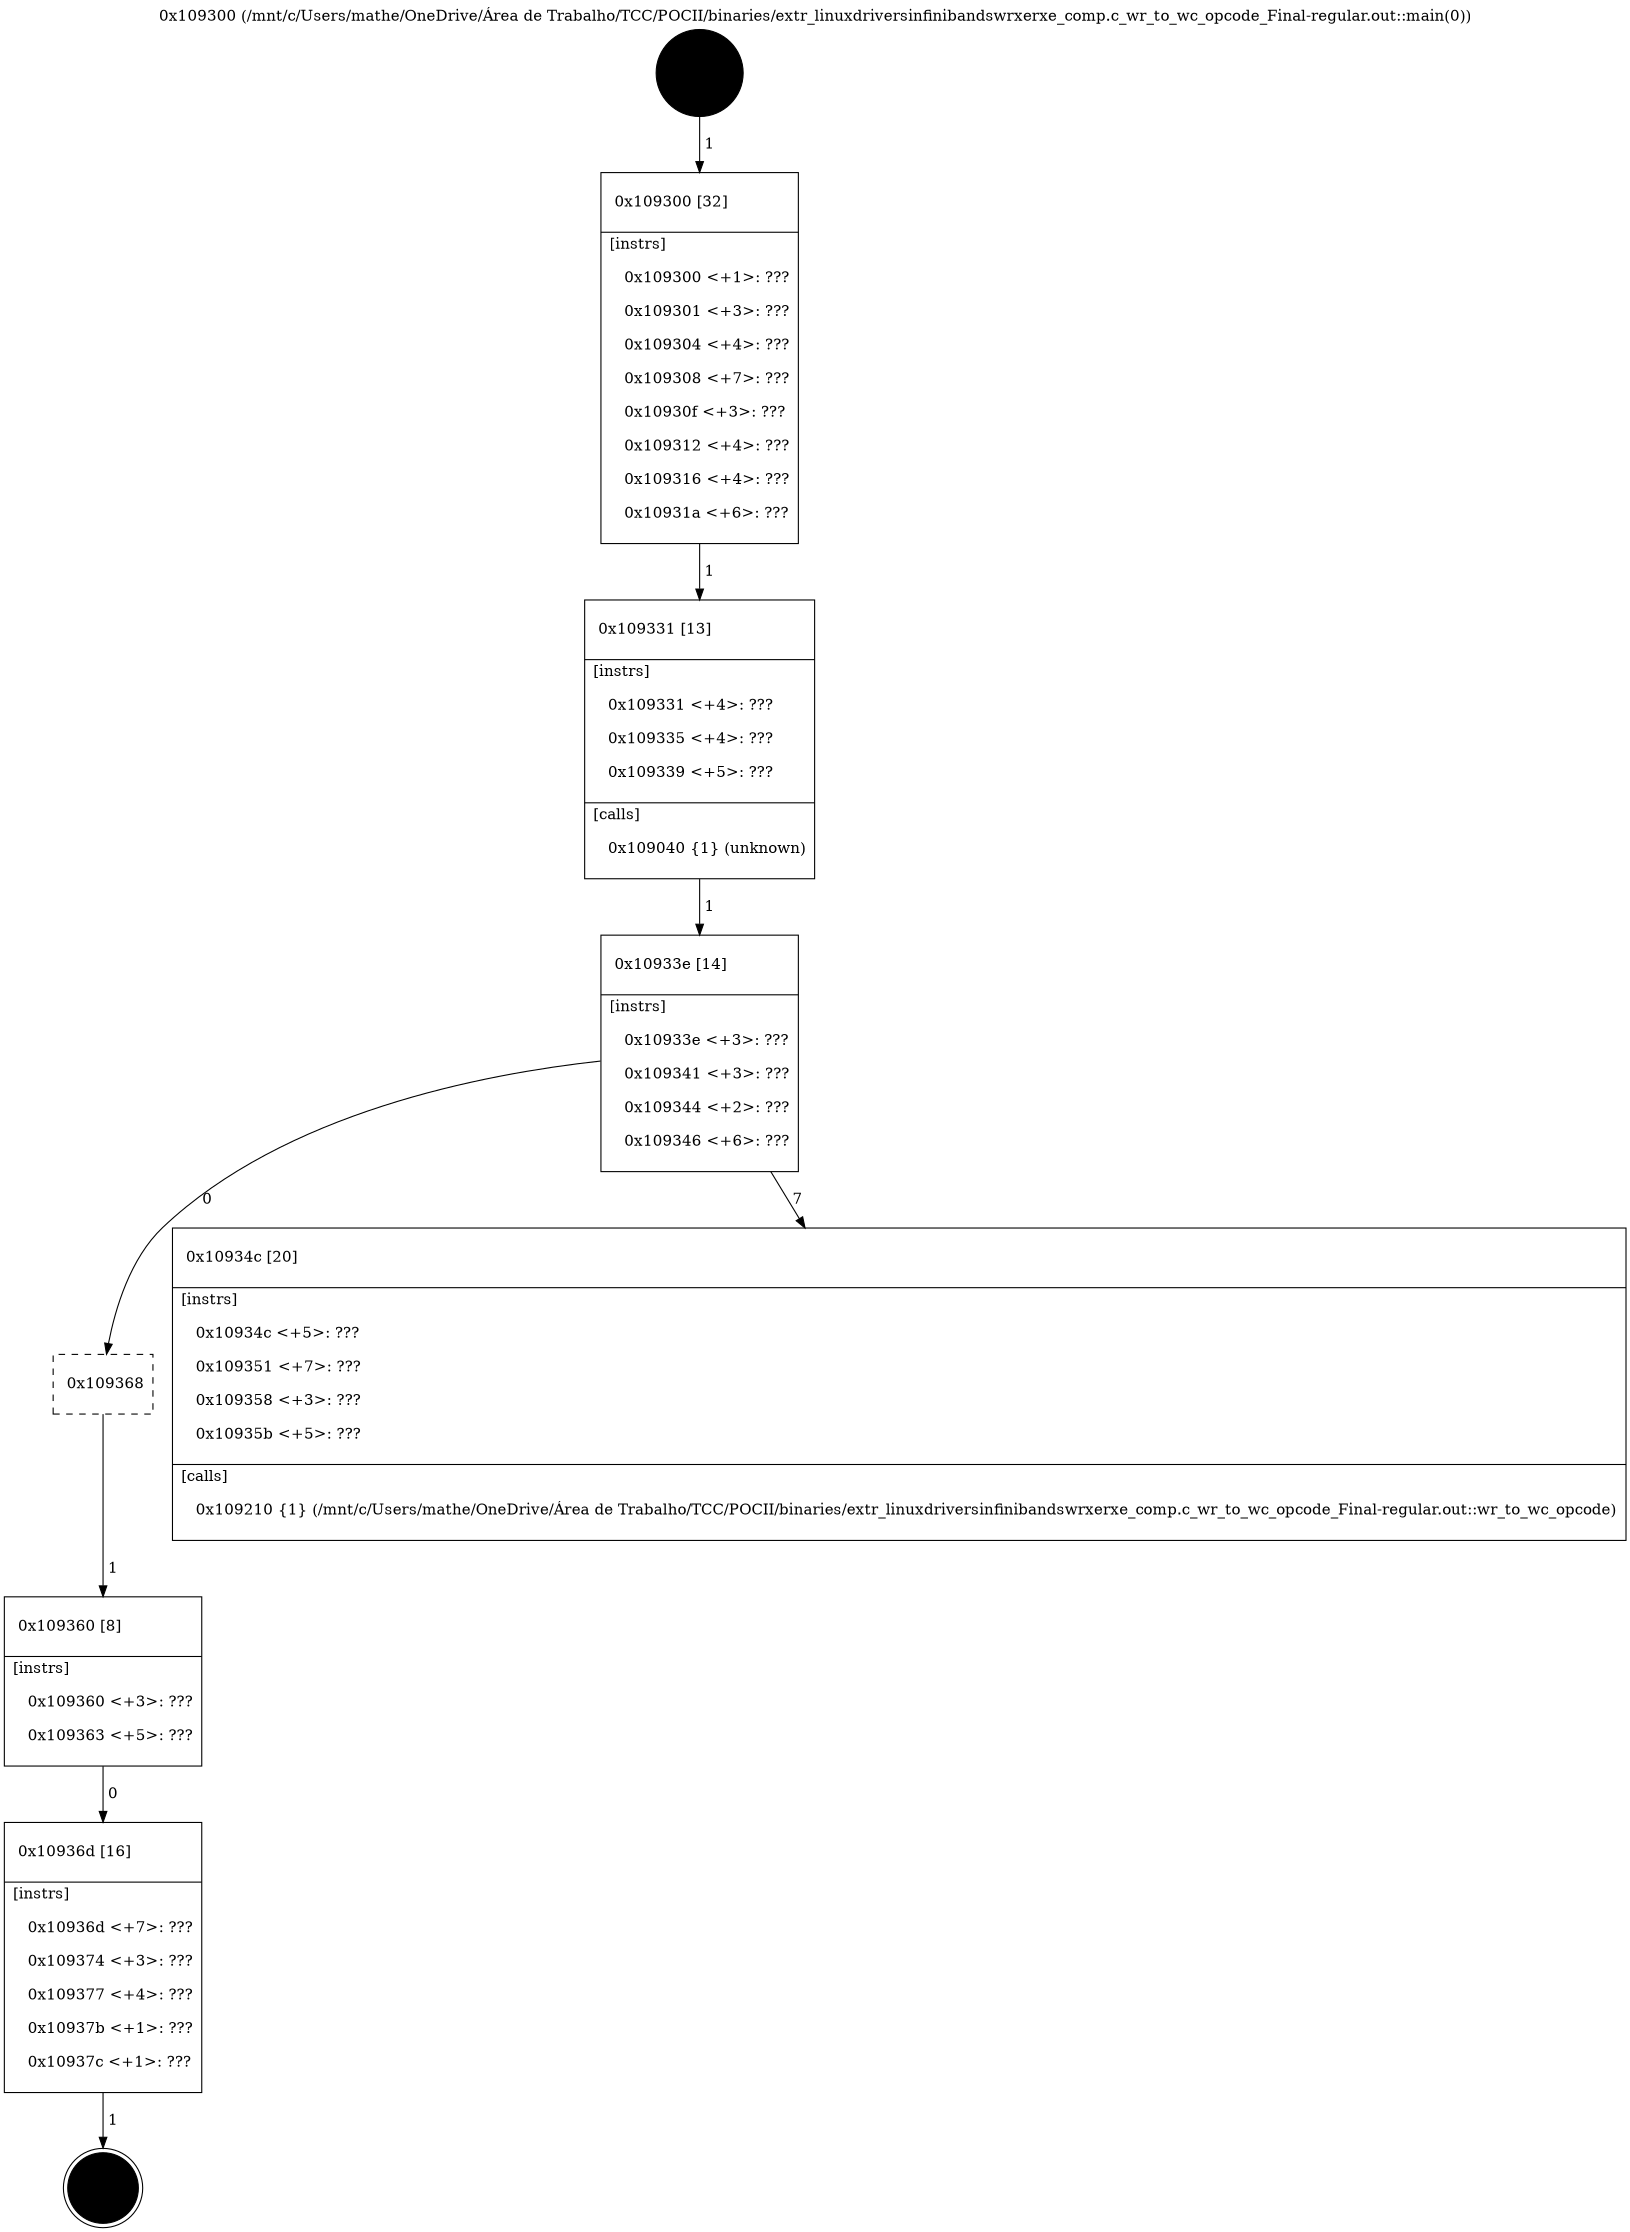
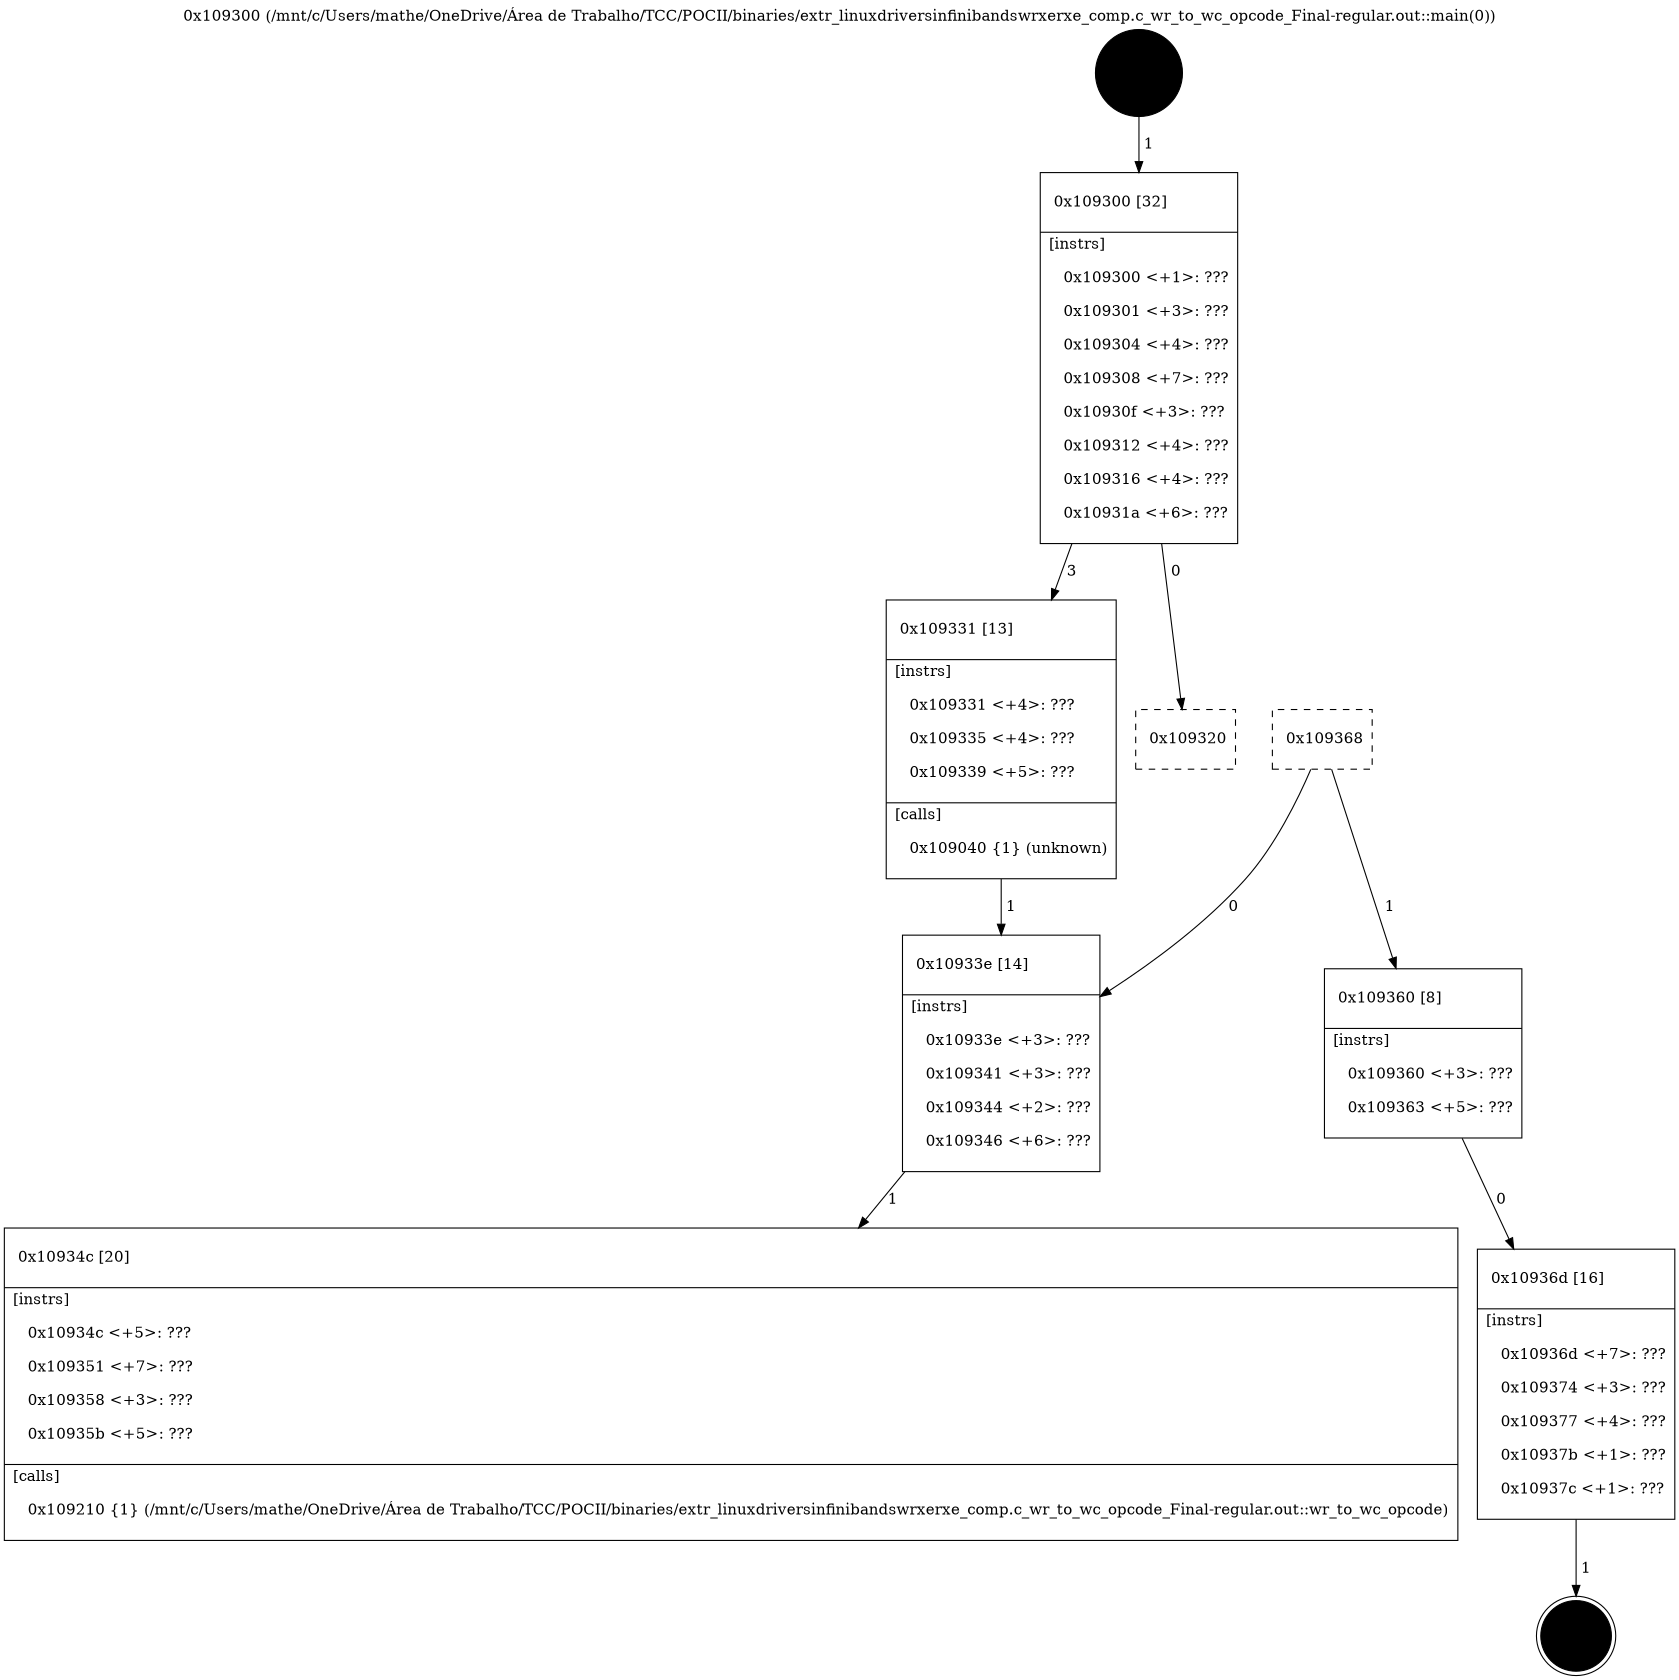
edge "0x109300 [32]" -> "0x109331 [13]": label " 1" -> " 3"
node "0x109320": added
edge "0x10933e [14]" -> "0x109368": reversed
edge "0x10933e [14]" -> "0x10934c [20]": label " 7" -> " 1"
